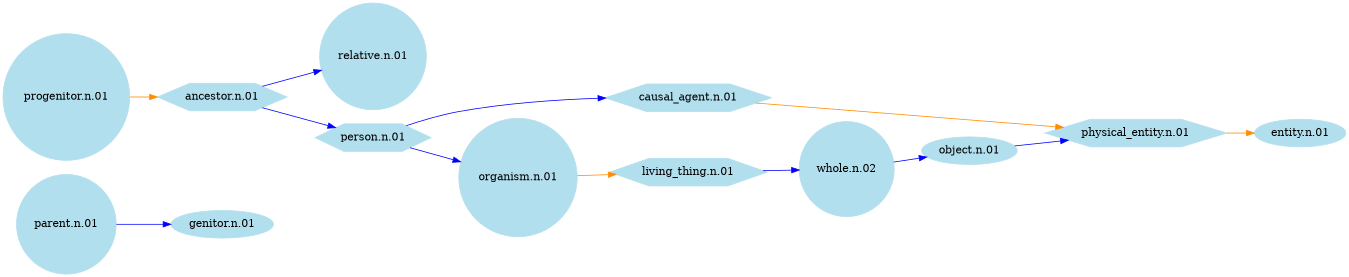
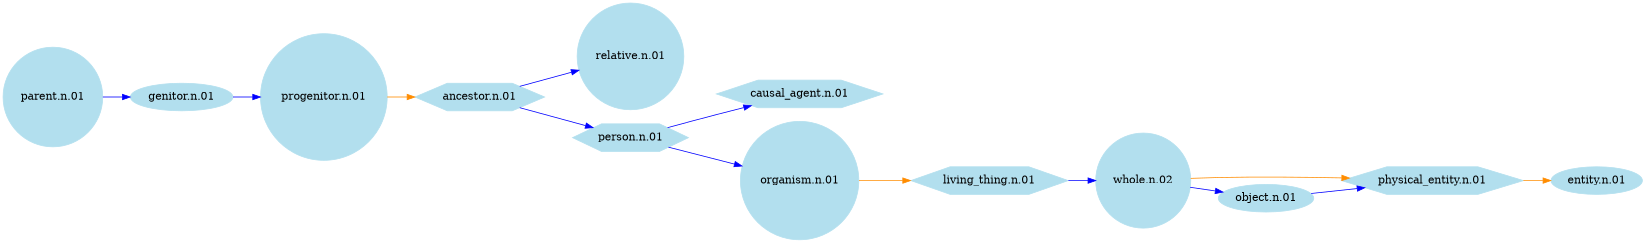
edge "genitor.n.01" -> "progenitor.n.01": added
edge "causal_agent.n.01" -> "physical_entity.n.01": now "whole.n.02" -> "physical_entity.n.01"
